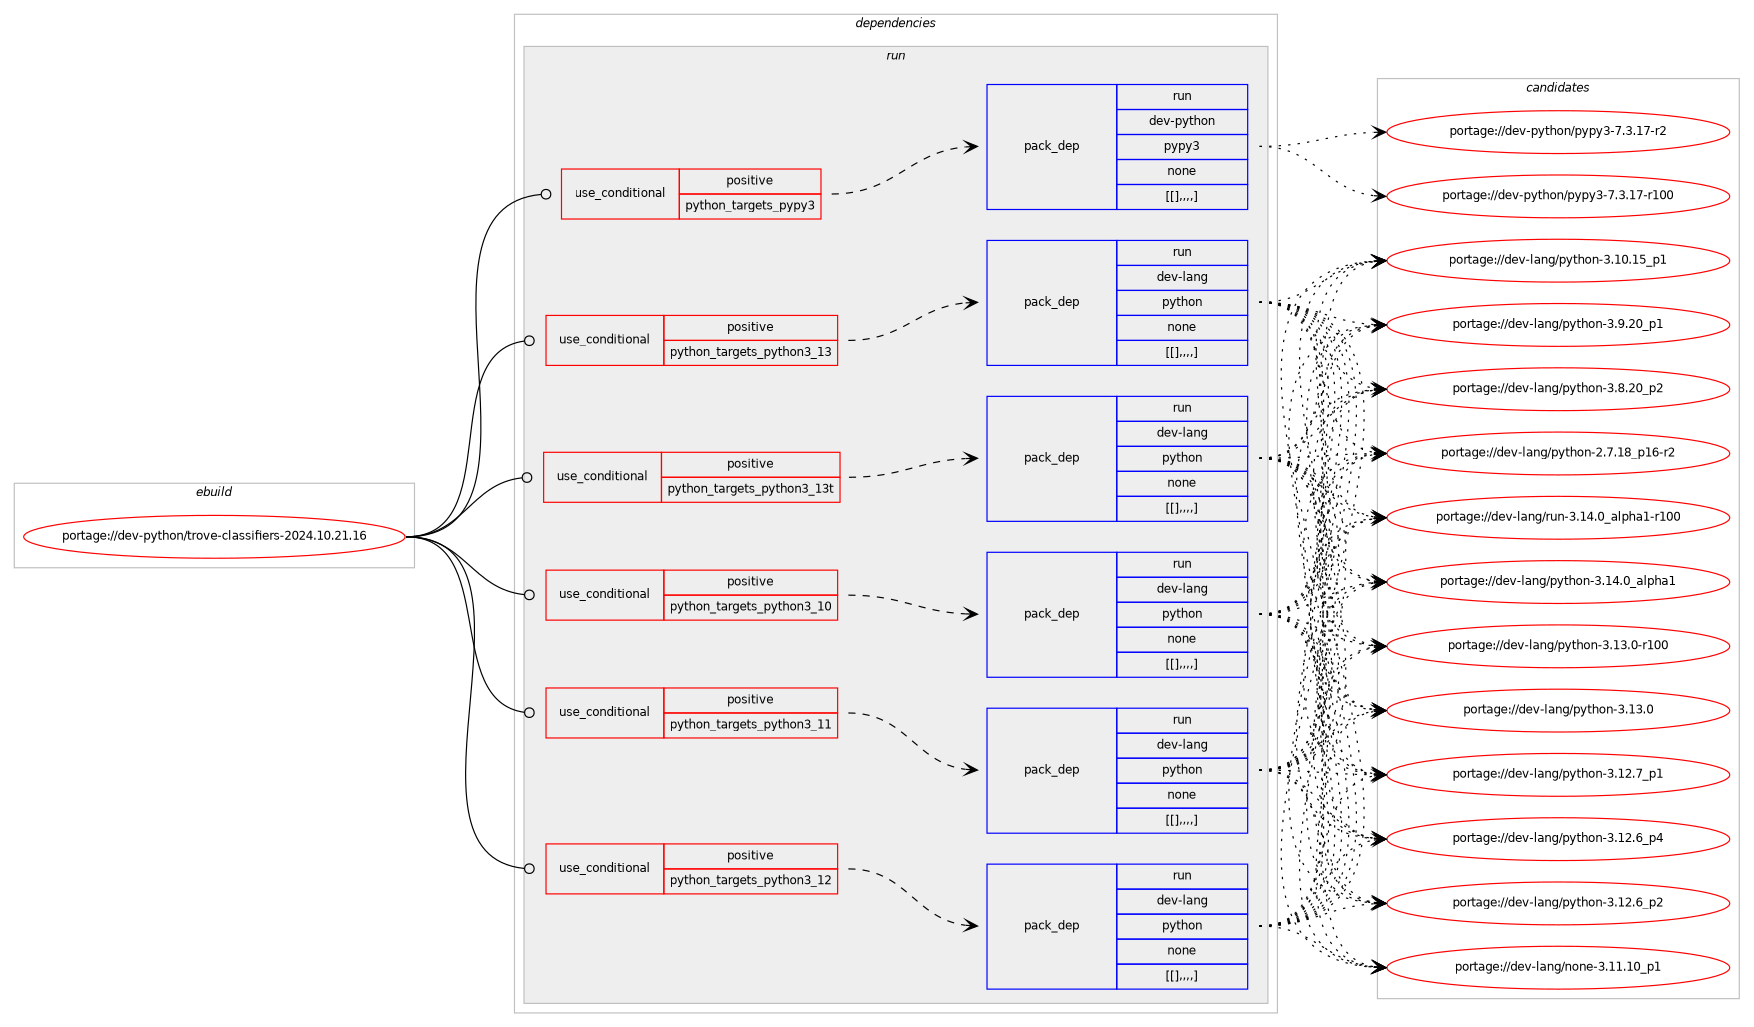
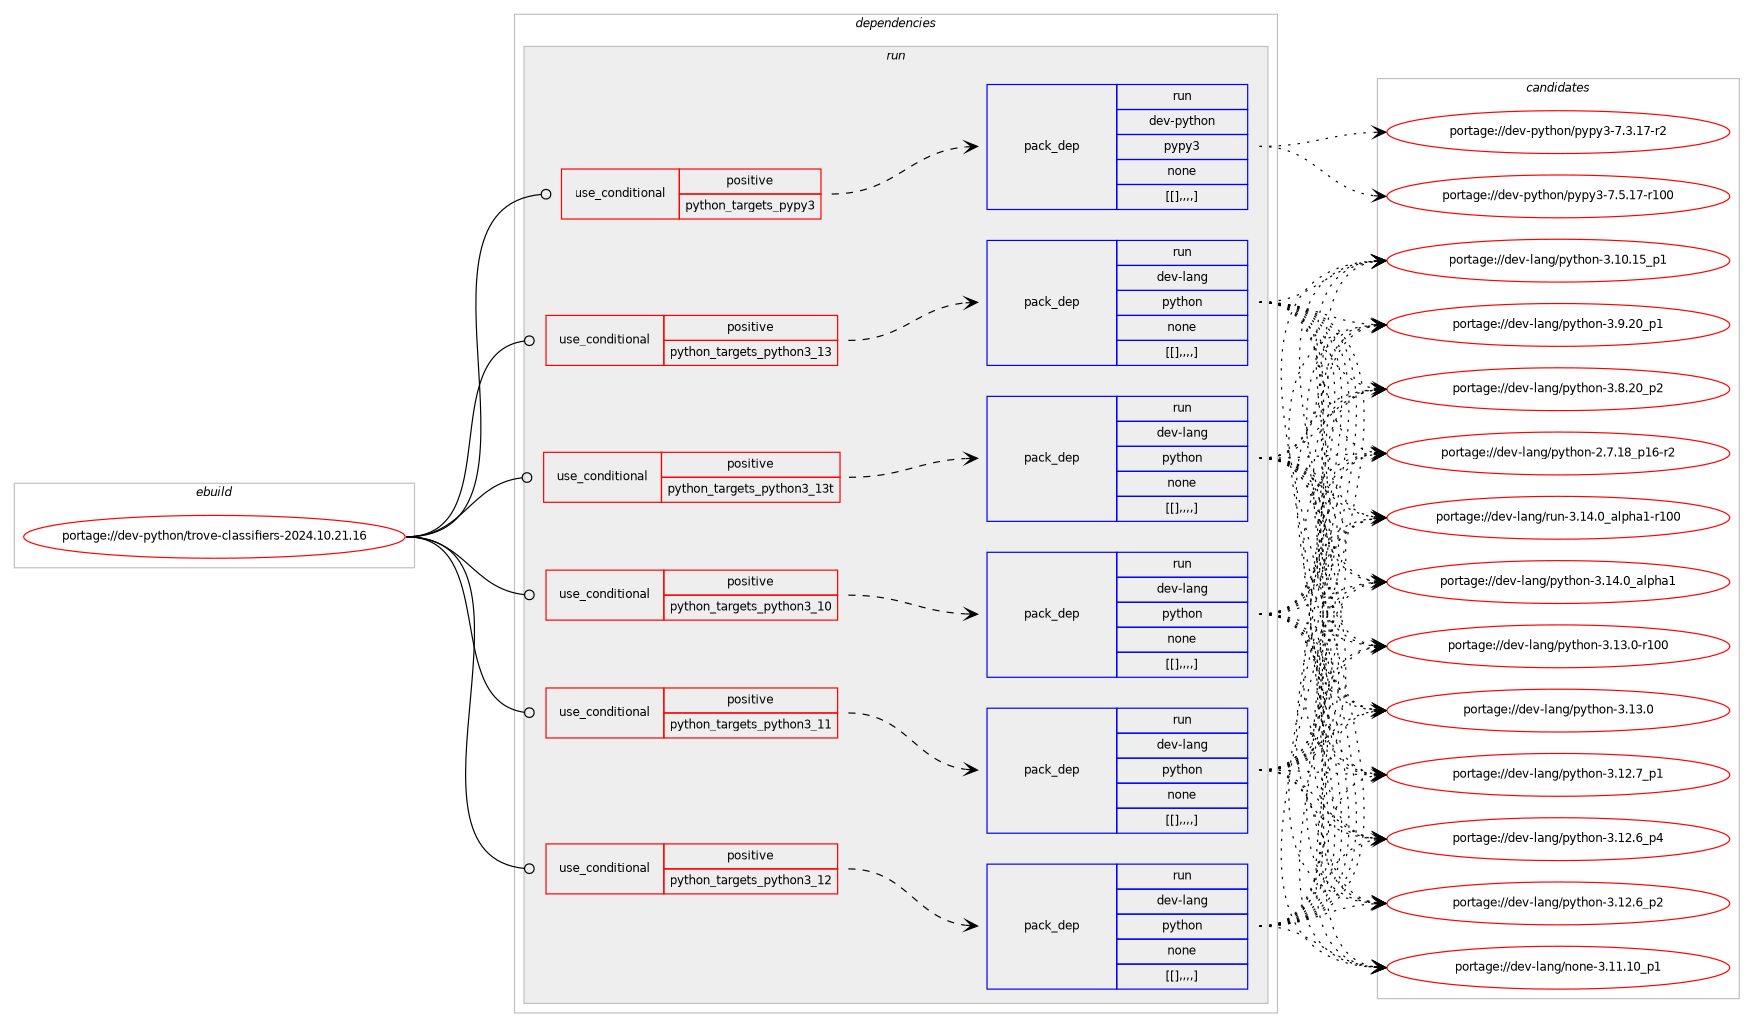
node "portage://dev-python/pypy3-7.3.17-r100": label "portage://dev-python/pypy3-7.3.17-r100" -> "portage://dev-python/pypy3-7.5.17-r100"
